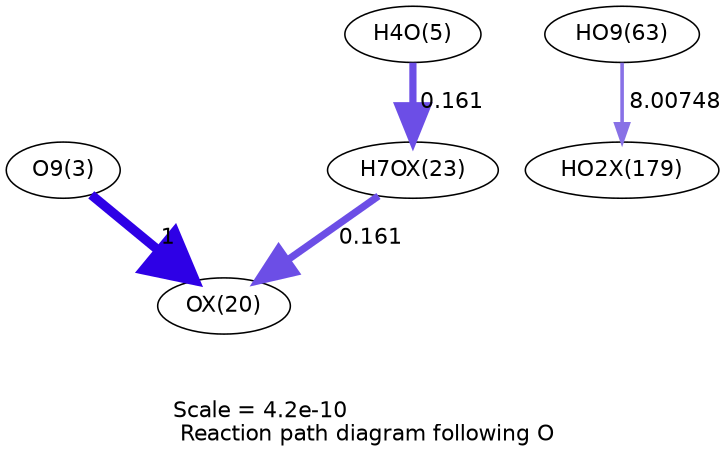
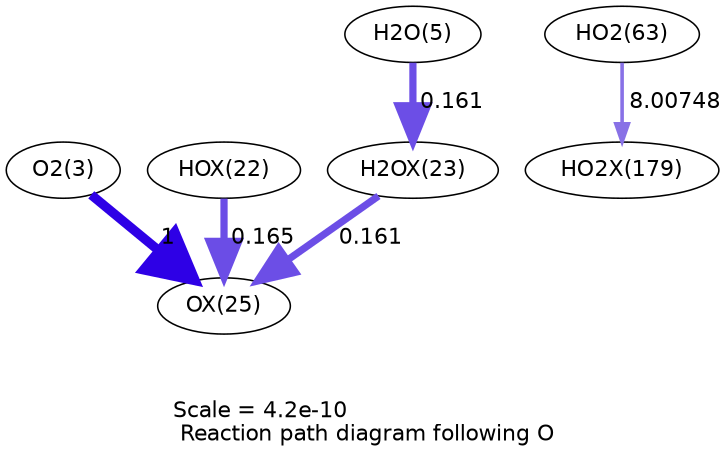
node "H4O(5)": label "H4O(5)" -> "H2O(5)"
node "HO9(63)": label "HO9(63)" -> "HO2(63)"
node "O9(3)": label "O9(3)" -> "O2(3)"
node "HOX(22)": added
node "H7OX(23)": label "H7OX(23)" -> "H2OX(23)"
node "OX(20)": label "OX(20)" -> "OX(25)"
